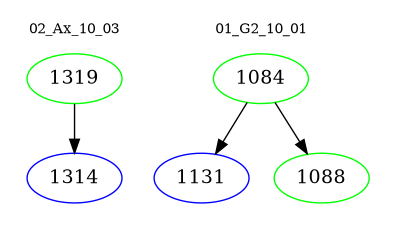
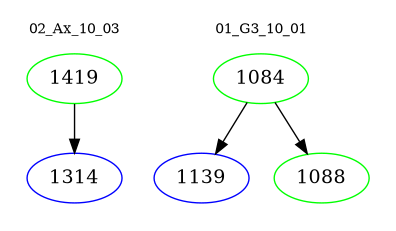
cluster "01_G2_10_01": label "01_G2_10_01" -> "01_G3_10_01"
node "1319": label "1319" -> "1419"
node "1131": label "1131" -> "1139"
